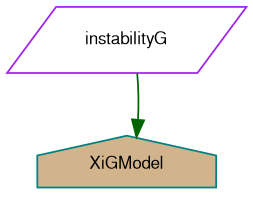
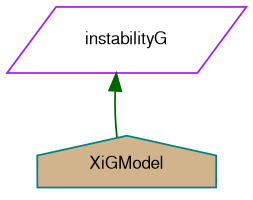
edge "instabilityG" -> "XiGModel": reversed
